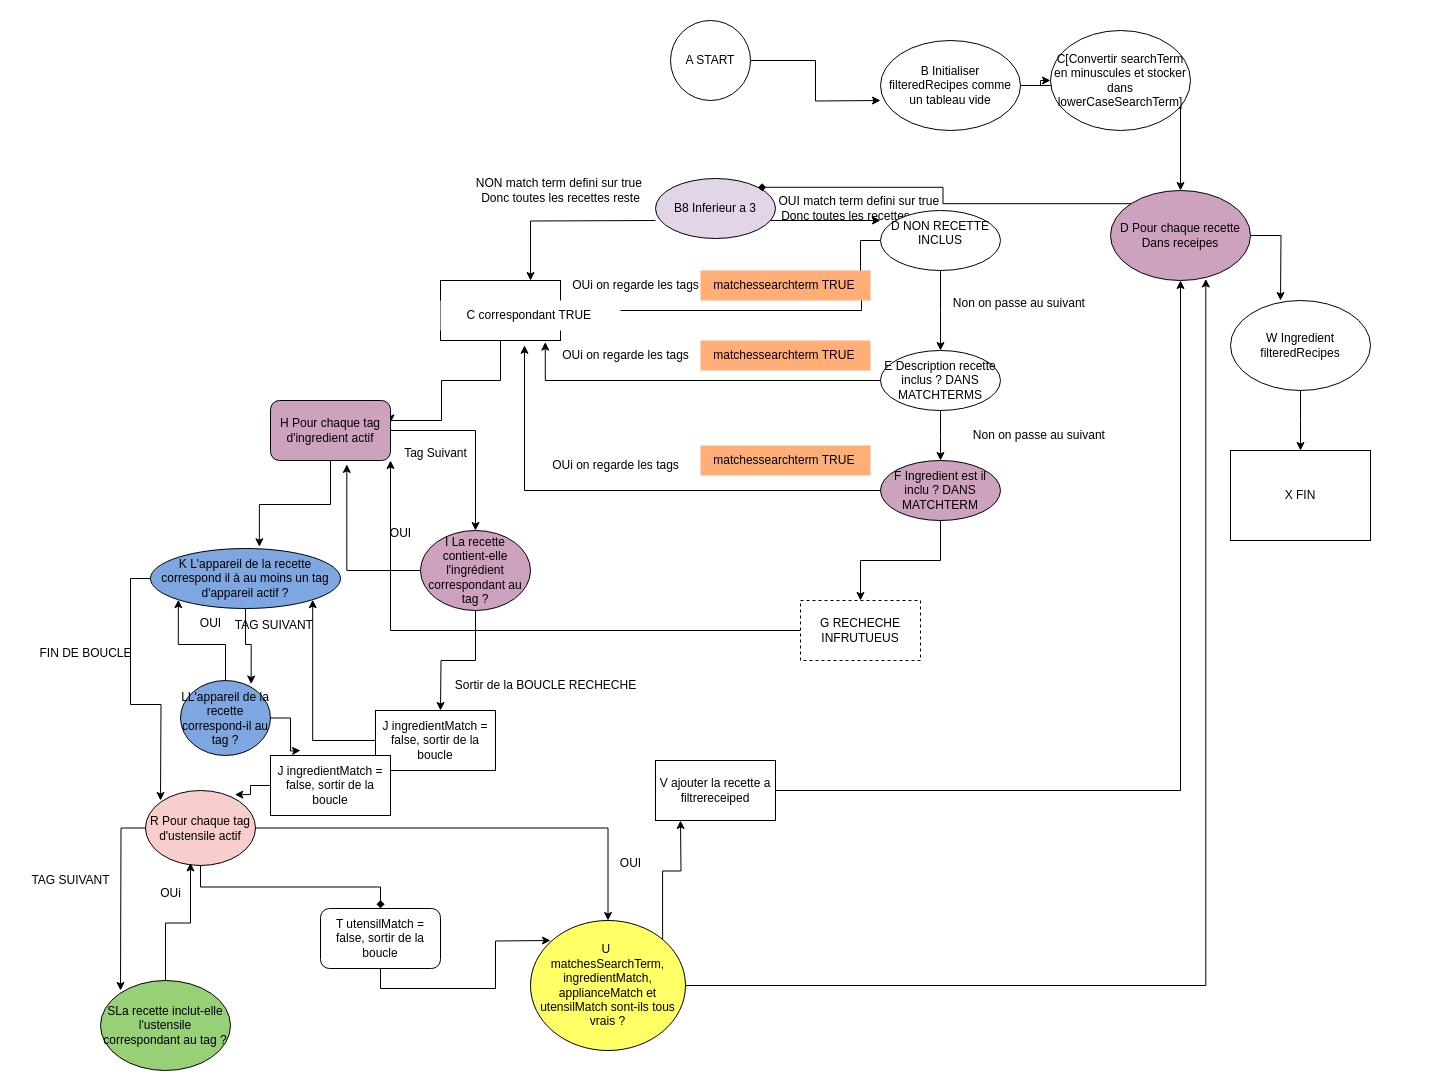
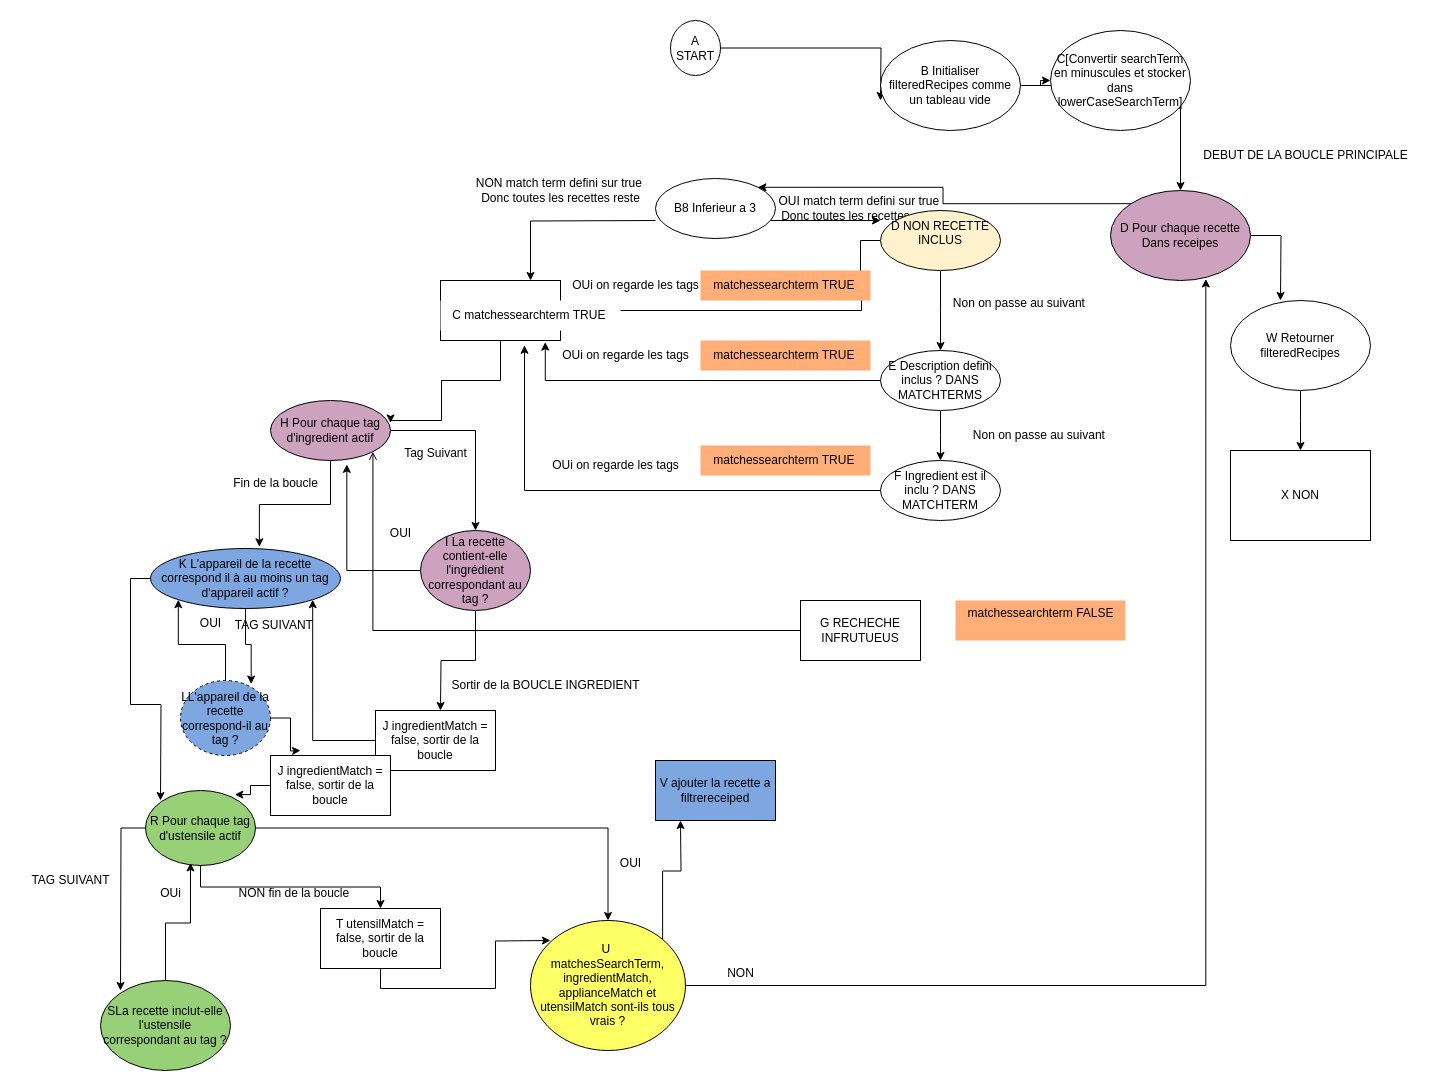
node "A START": size 80x80 -> 50x55
node "DEBUT DE LA BOUCLE PRINCIPALE": added
edge "D Pour chaque recette Dans receipes" -> "B8 Inferieur a 3": arrowhead diamond -> classic
node "B8 Inferieur a 3": fillcolor #e1d5e7 -> #ffffff
node "D NON RECETTE INCLUS": fillcolor #ffffff -> #fff2cc
node "C correspondant TRUE": label "C correspondant TRUE" -> "C matchessearchterm TRUE"
node "W Ingredient filteredRecipes": label "W Ingredient filteredRecipes" -> "W Retourner filteredRecipes"
node "E Description recette inclus ? DANS MATCHTERMS": label "E Description recette inclus ? DANS MATCHTERMS" -> "E Description defini inclus ? DANS MATCHTERMS"
node "H Pour chaque tag d'ingredient actif": shape rounded rectangle -> ellipse
node "Fin de la boucle": added
node "F Ingredient est il inclu ? DANS MATCHTERM": fillcolor #cda2be -> #ffffff
node "X FIN": label "X FIN" -> "X NON"
edge "G RECHECHE INFRUTUEUS" -> "H Pour chaque tag d'ingredient actif": arrowhead classic -> open
edge "F Ingredient est il inclu ? DANS MATCHTERM" -> "G RECHECHE INFRUTUEUS": removed
node "matchessearchterm FALSE": added
node "G RECHECHE INFRUTUEUS": style dashed -> solid
node "FIN DE BOUCLE": removed
node "Sortir de la BOUCLE RECHECHE": label "Sortir de la BOUCLE RECHECHE" -> "Sortir de la BOUCLE INGREDIENT"
node "LL'appareil de la recette correspond-il au tag ?": style solid -> dashed
edge "V ajouter la recette a filtrereceiped" -> "D Pour chaque recette Dans receipes": removed
node "V ajouter la recette a filtrereceiped": fillcolor #ffffff -> #7ea6e0
node "R Pour chaque tag d'ustensile actif": fillcolor #f8cecc -> #97d077
node "NON fin de la boucle": added
edge "R Pour chaque tag d'ustensile actif" -> "T utensilMatch = false, sortir de la boucle": arrowhead diamond -> classic
node "T utensilMatch = false, sortir de la boucle": shape rounded rectangle -> rectangle
node "NON": added
